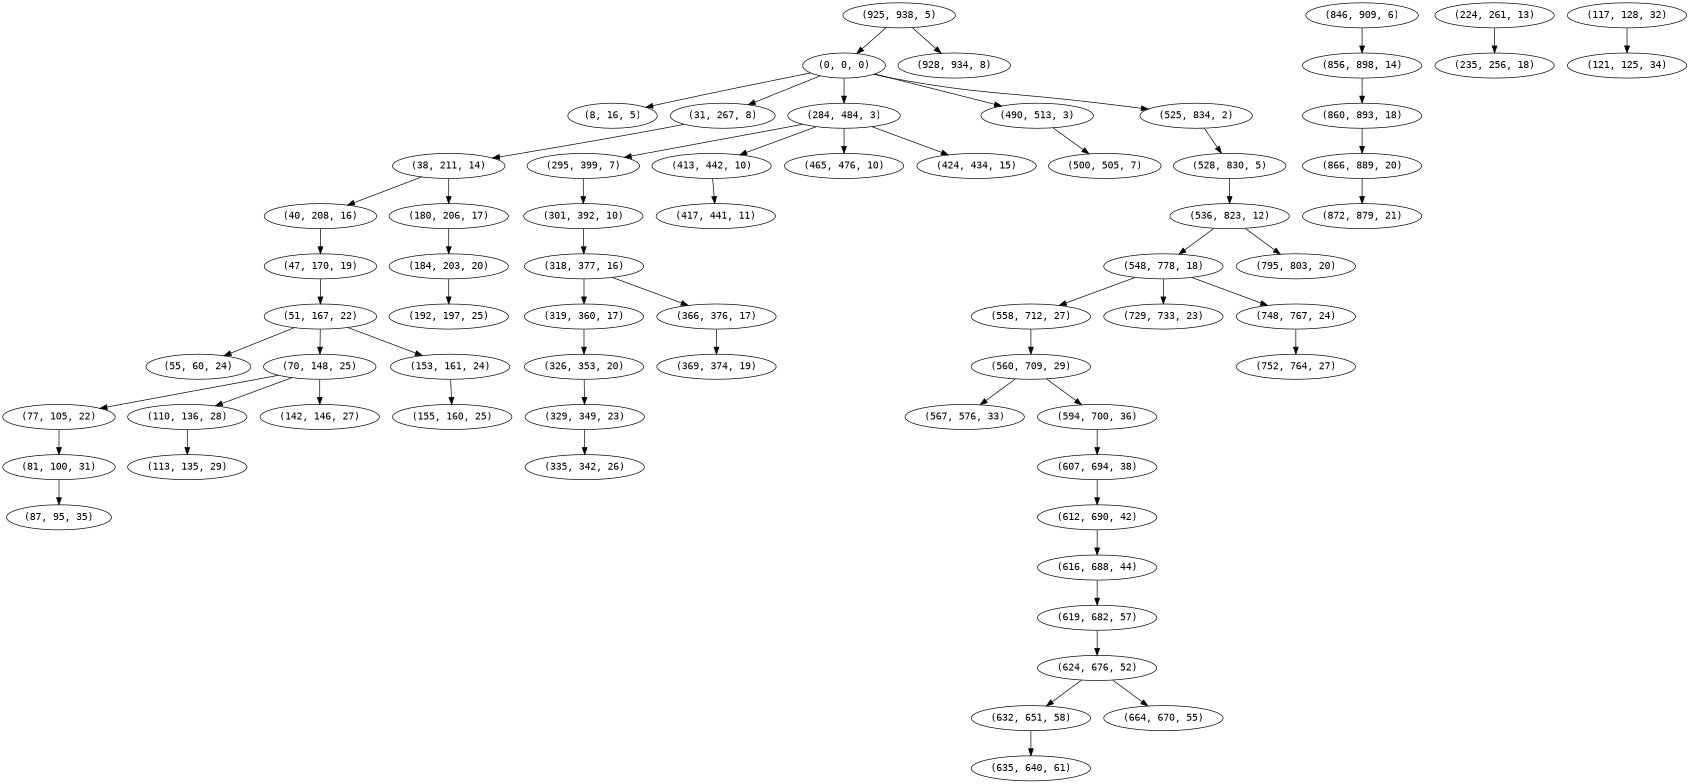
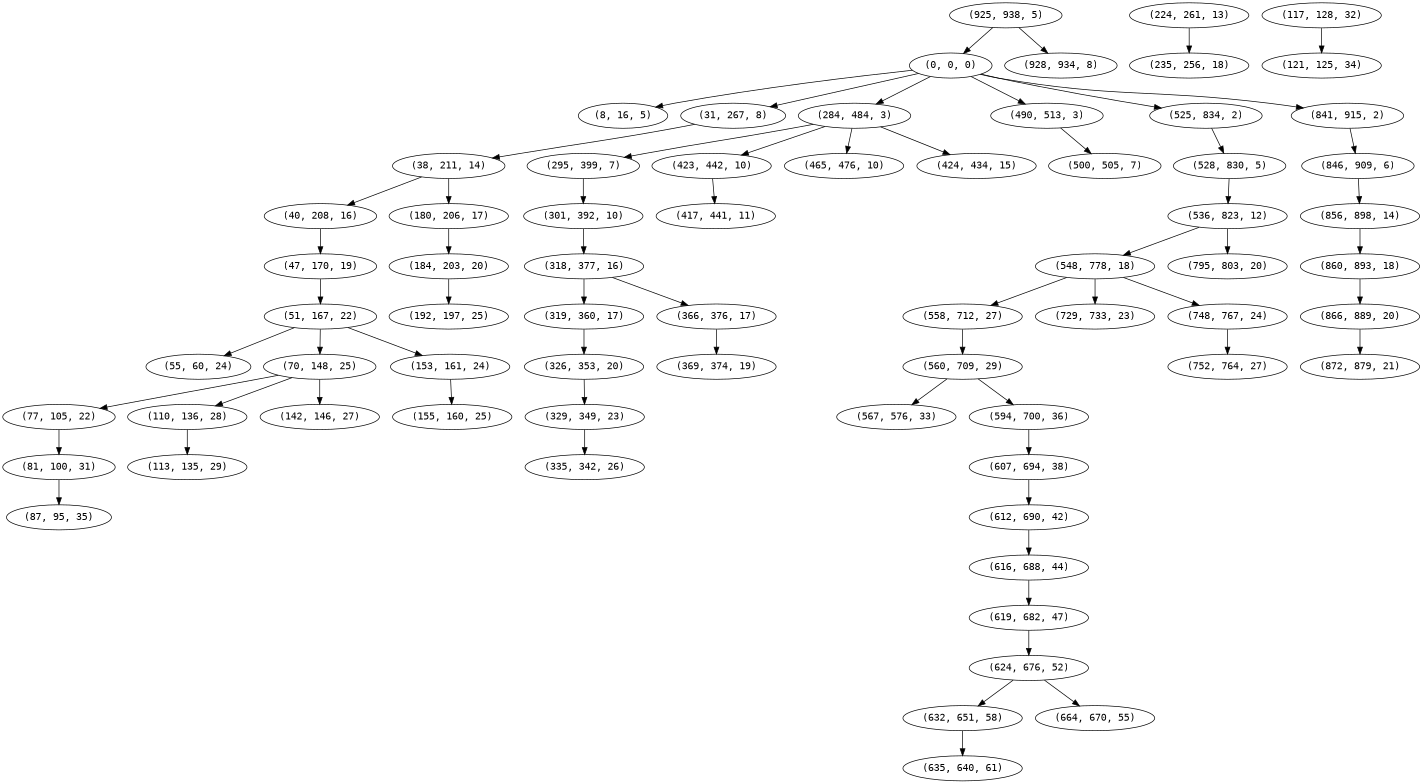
node "(841, 915, 2)": added
node "(413, 442, 10)": label "(413, 442, 10)" -> "(423, 442, 10)"
node "(619, 682, 57)": label "(619, 682, 57)" -> "(619, 682, 47)"
